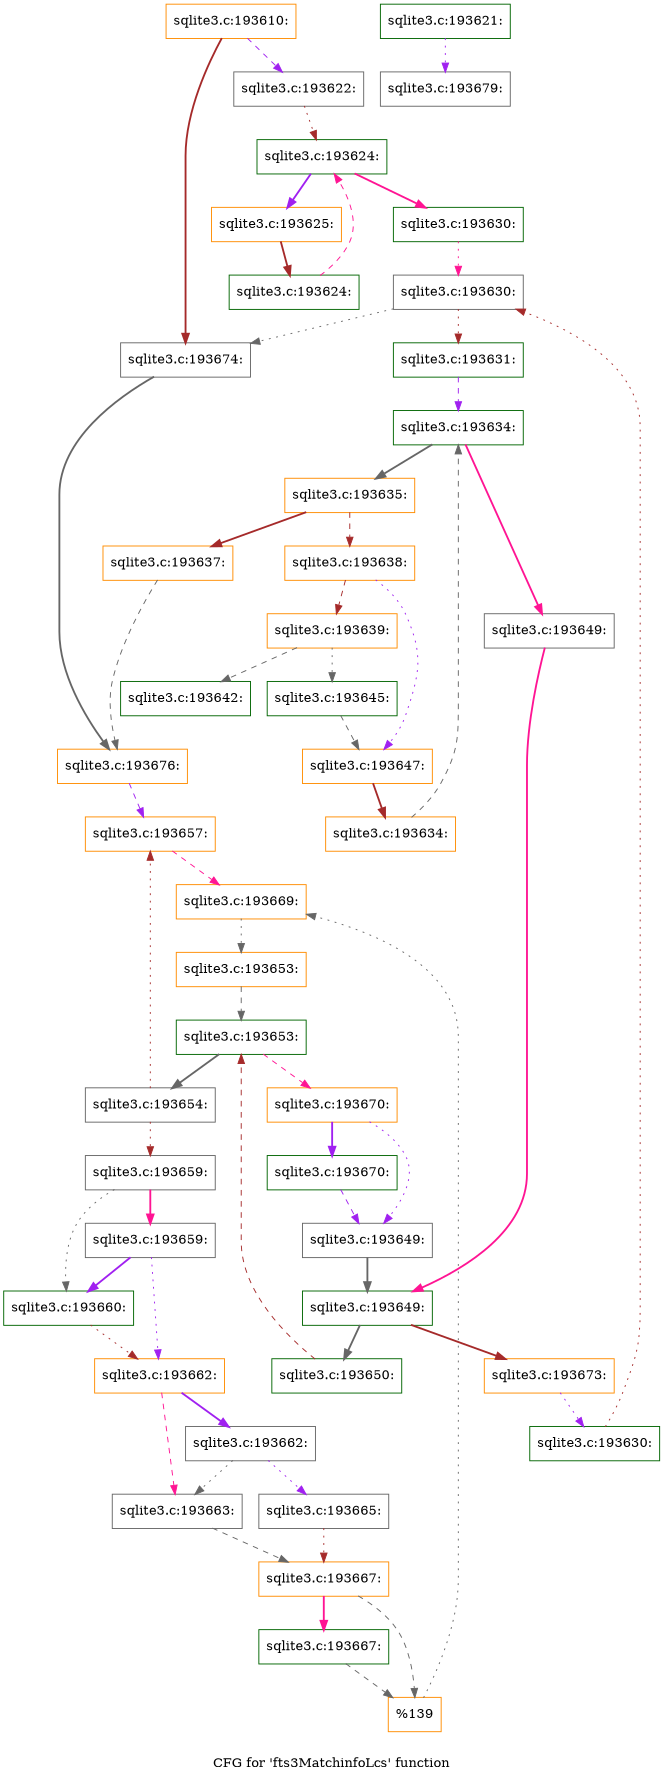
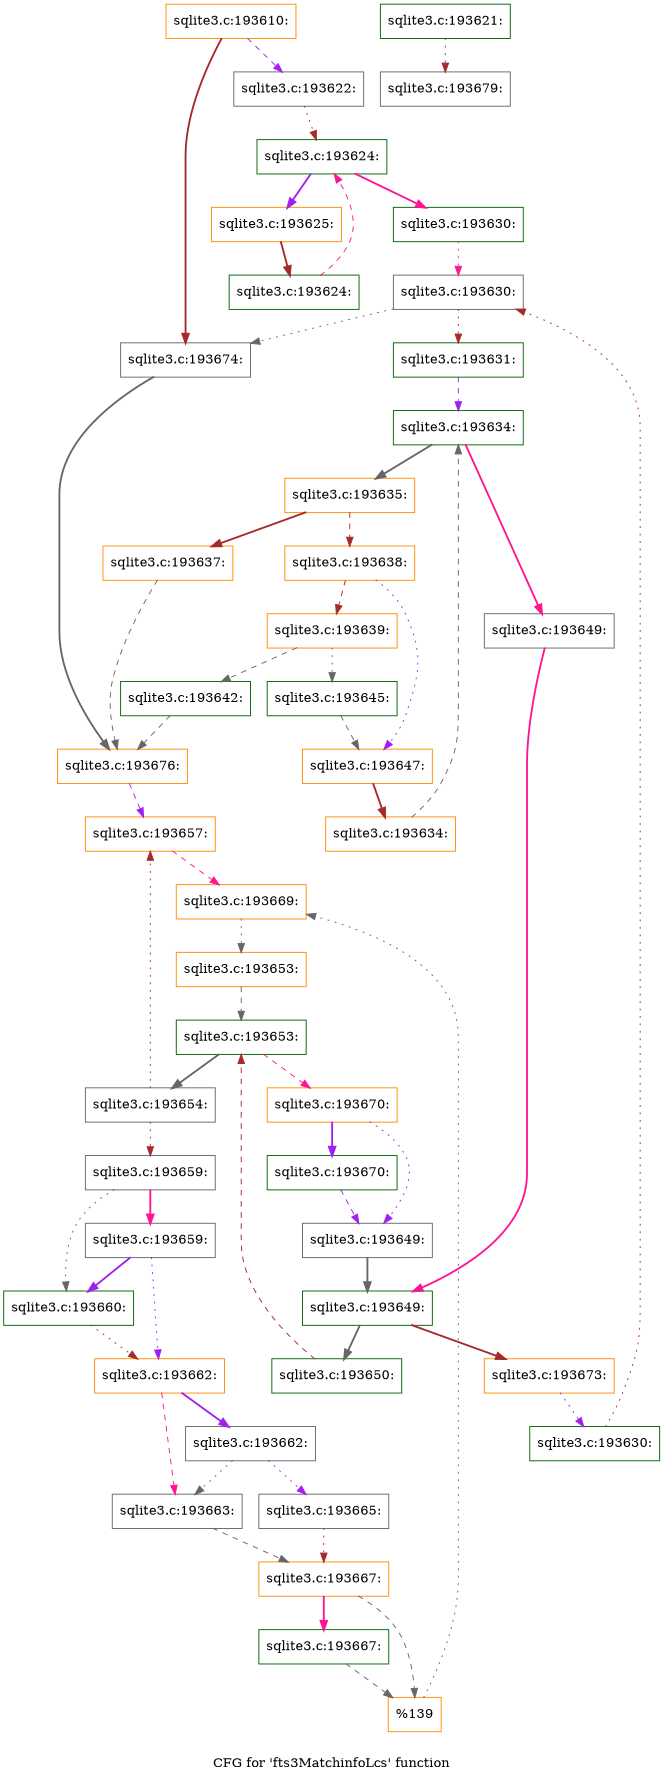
edge "sqlite3.c:193621:" -> "sqlite3.c:193679:": color purple -> brown
edge "sqlite3.c:193642:" -> "sqlite3.c:193676:": added
